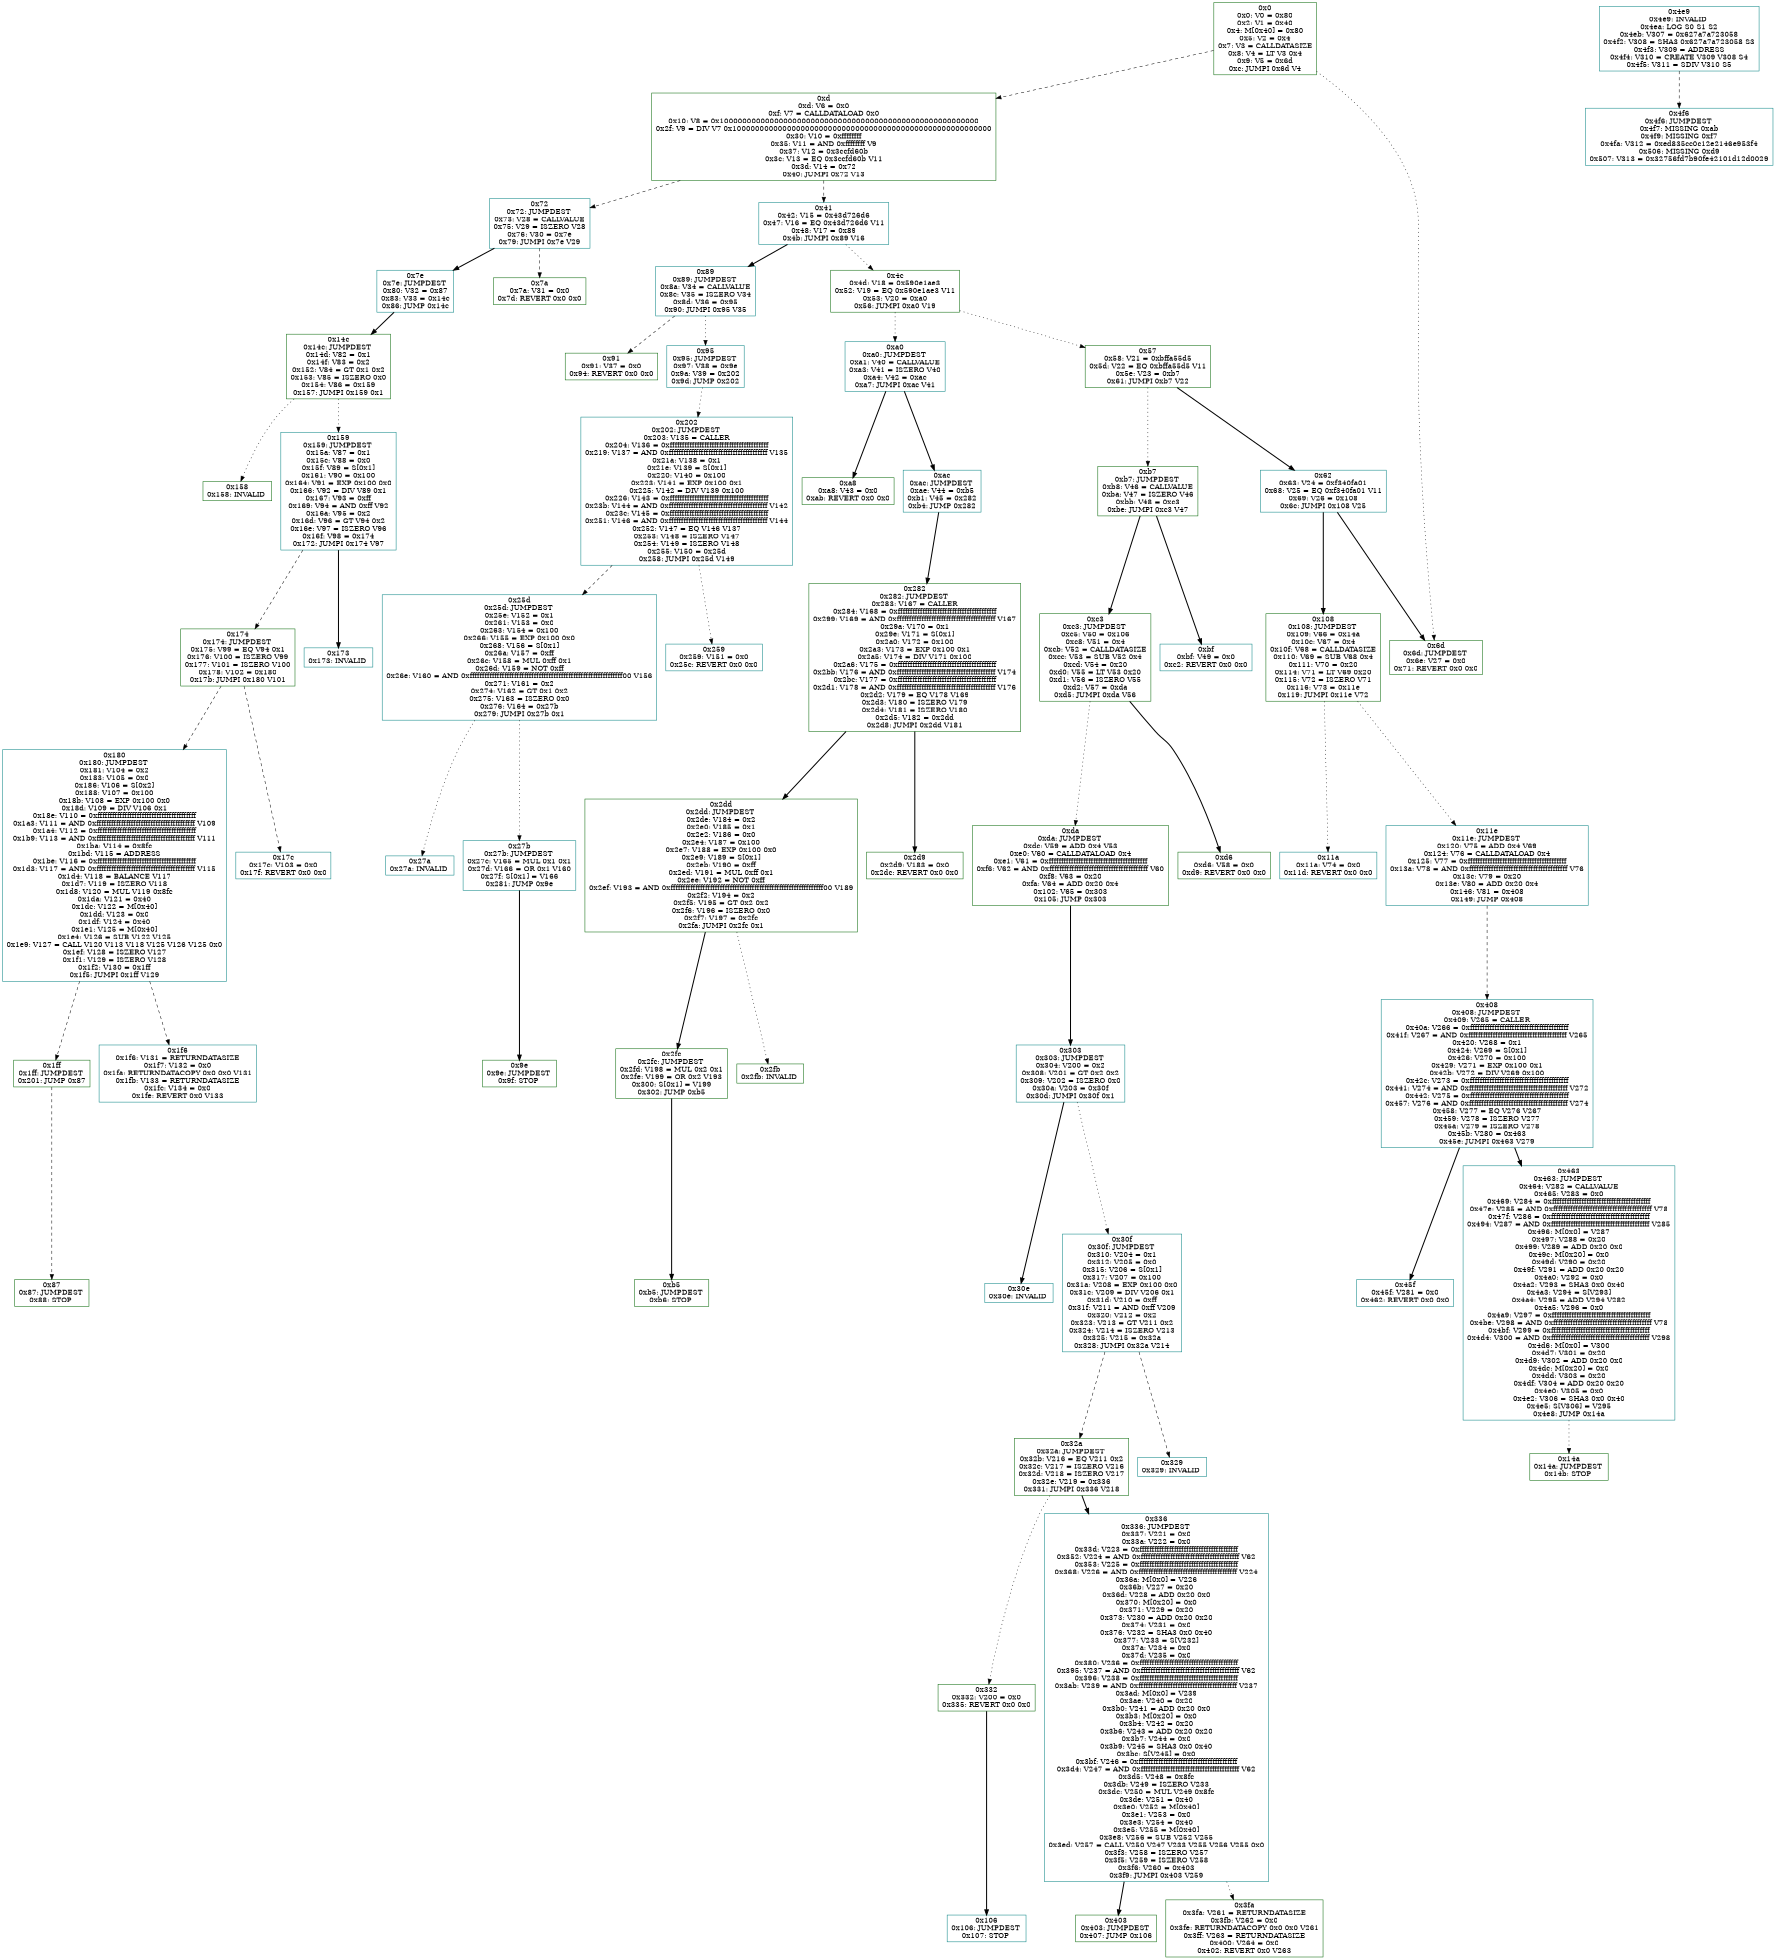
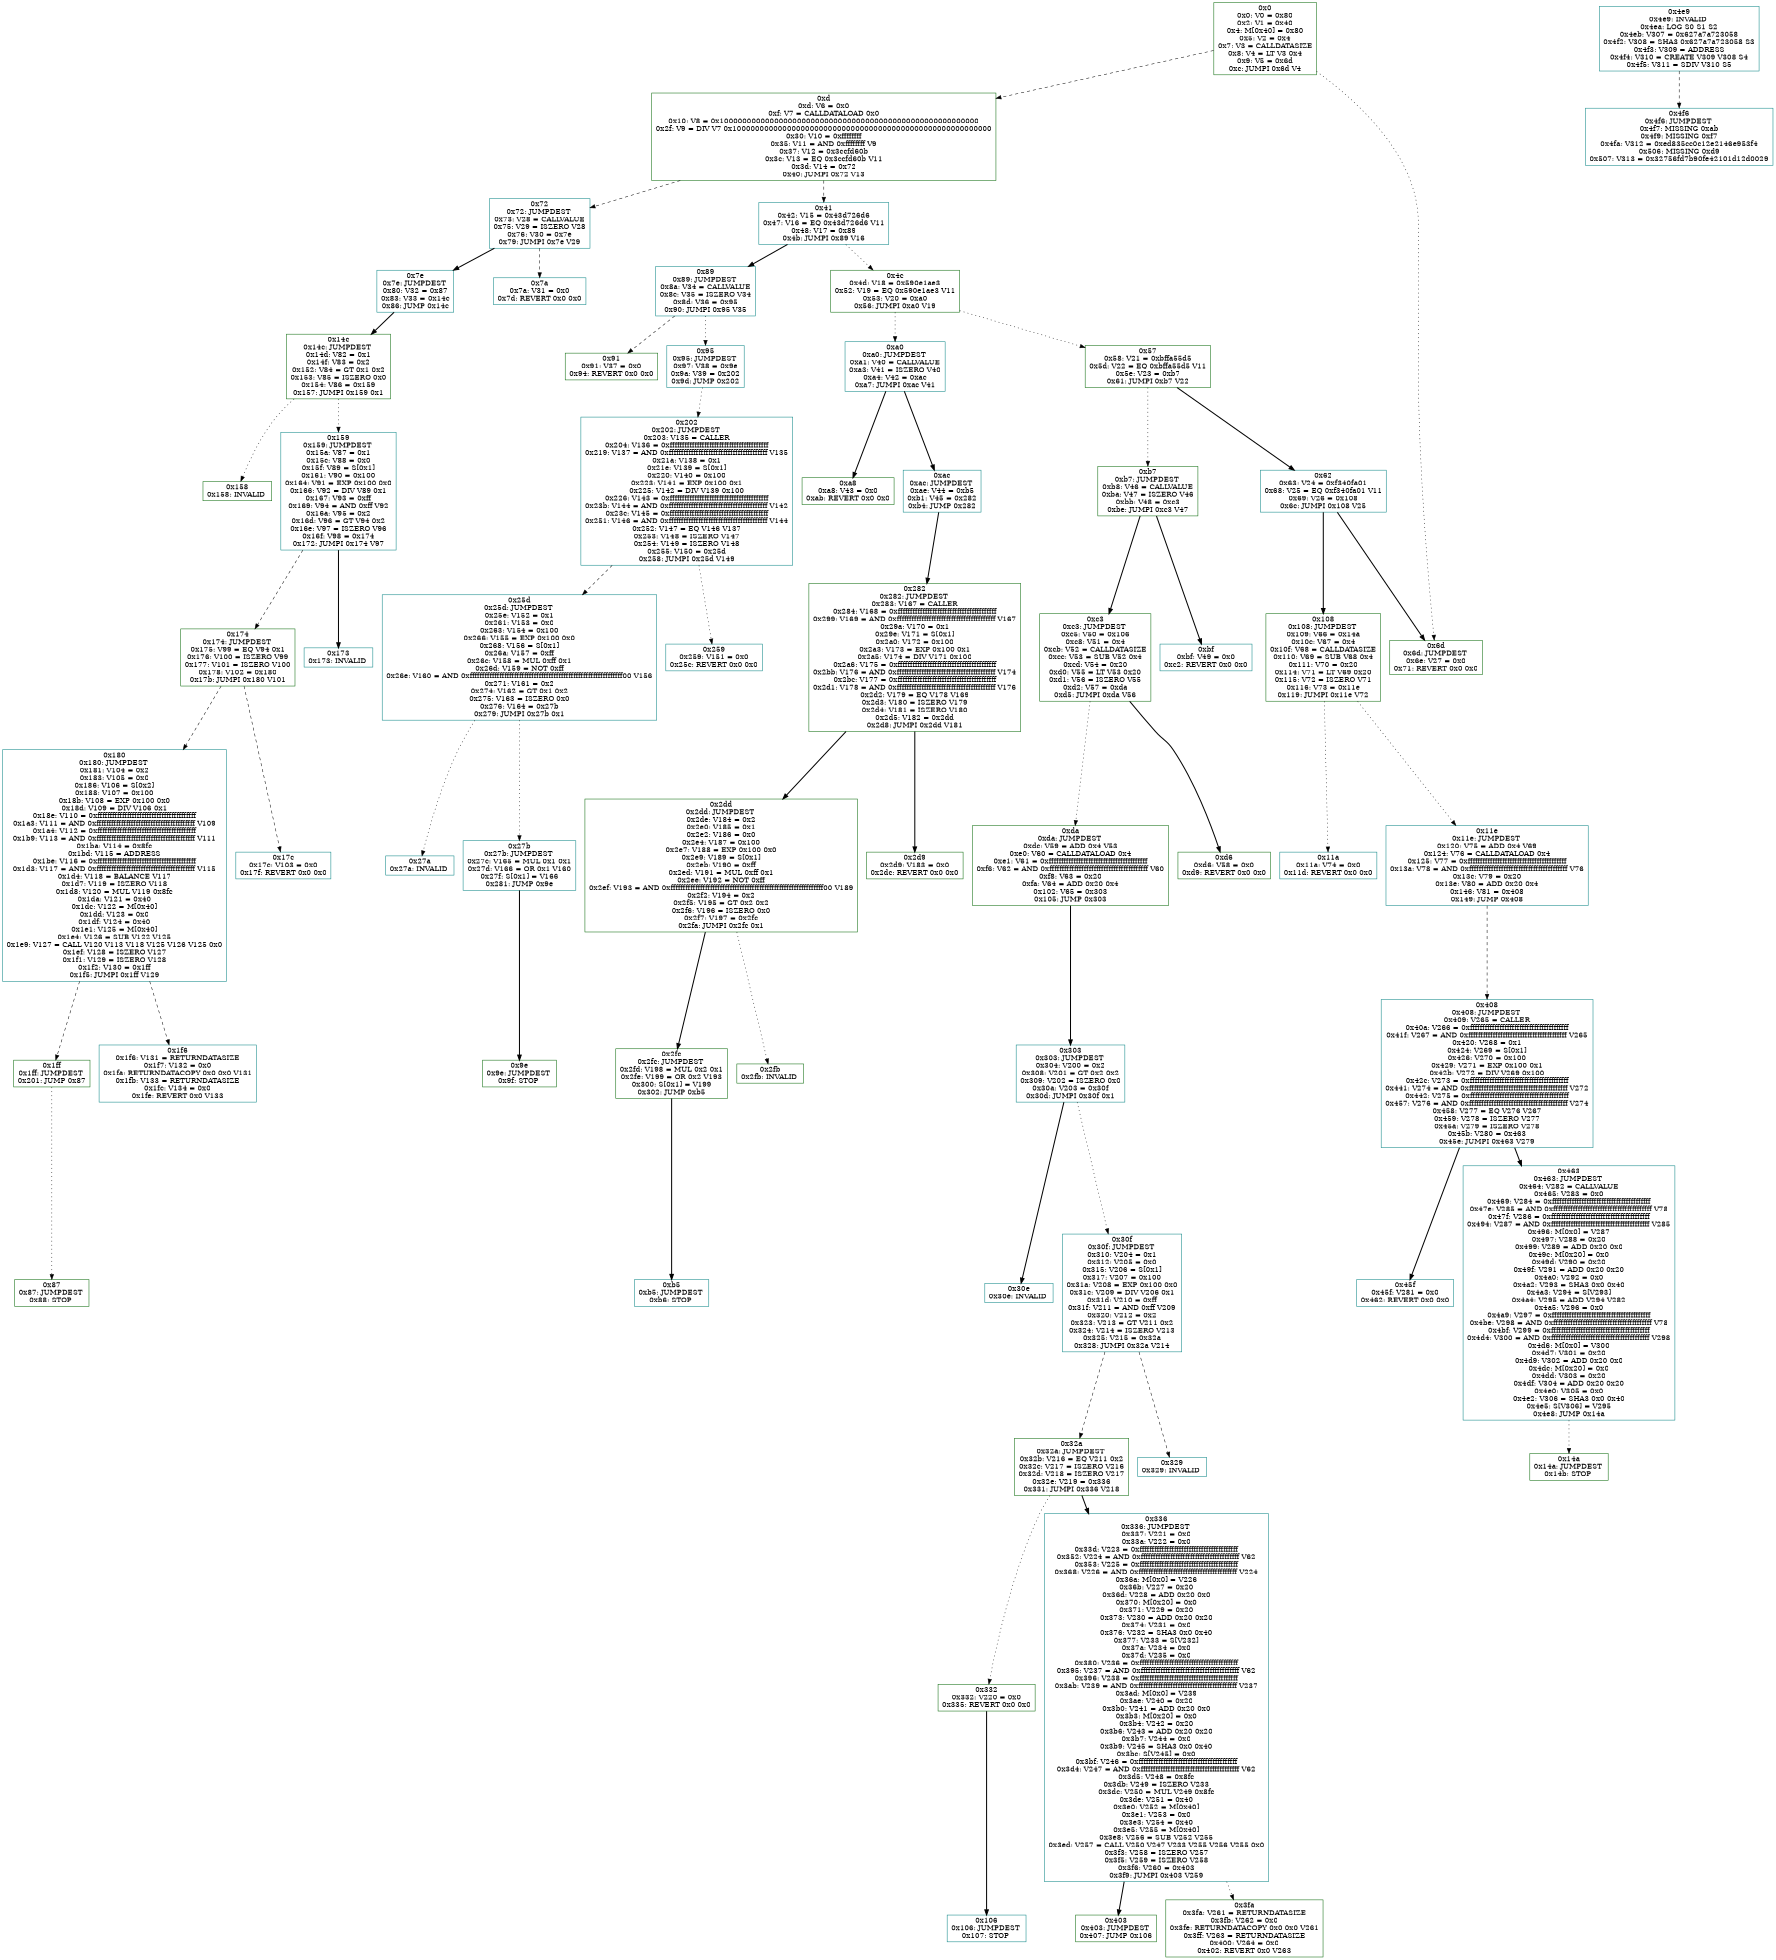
node "0x7a 0x7a: V31 = 0x0 0x7d: REVERT 0x0 0x0": color darkgreen -> teal
edge "0x1ff 0x1ff: JUMPDEST 0x201: JUMP 0x87" -> "0x87 0x87: JUMPDEST 0x88: STOP": style dashed -> dotted
node "0xb5 0xb5: JUMPDEST 0xb6: STOP": color darkgreen -> teal
node "0x332 0x332: V200 = 0x0 0x335: REVERT 0x0 0x0": label "0x332 0x332: V200 = 0x0 0x335: REVERT 0x0 0x0" -> "0x332 0x332: V220 = 0x0 0x335: REVERT 0x0 0x0"
